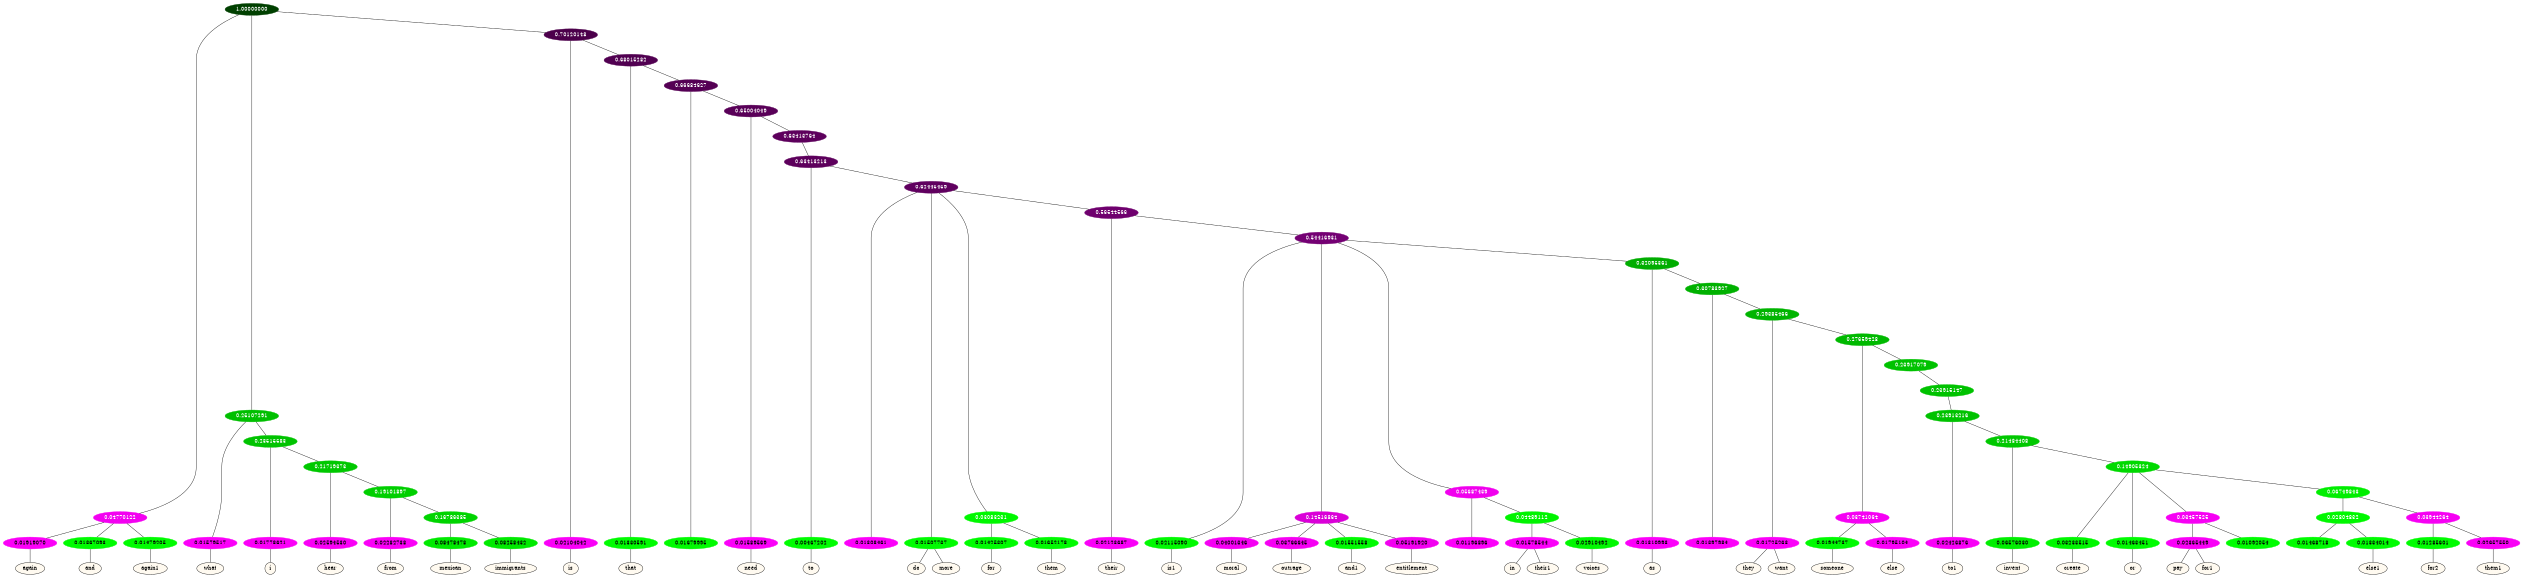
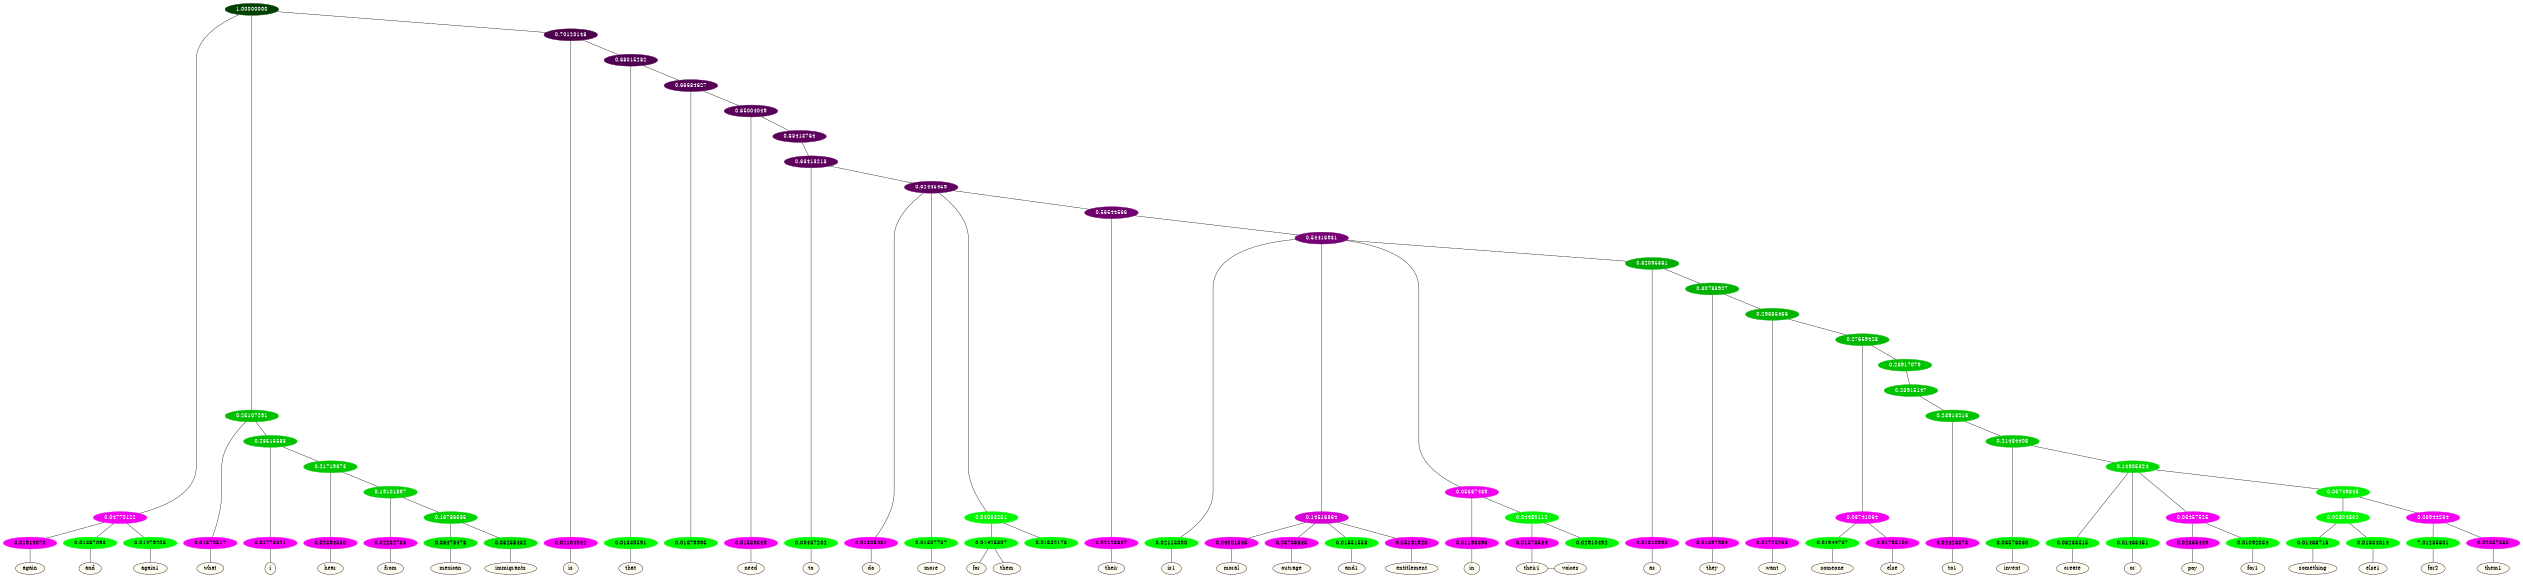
node "0.01589569": label "0.01589569" -> "0.01589549"
node "0.01285601": label "0.01285601" -> "7.01285601"
edge "0.01507737" -- "do": now "0.01308461" -- "do"
edge "0.01652178" -- "them": now "0.01425307" -- "them"
edge "0.01578544" -- "in": now "0.01196896" -- "in"
edge "0.02910492" -- "voices": now "their1" -- "voices"
edge "0.01725263" -- "they": now "0.01397984" -- "they"
edge "0.02365449" -- "for1": now "0.01092054" -- "for1"
node "something": added
